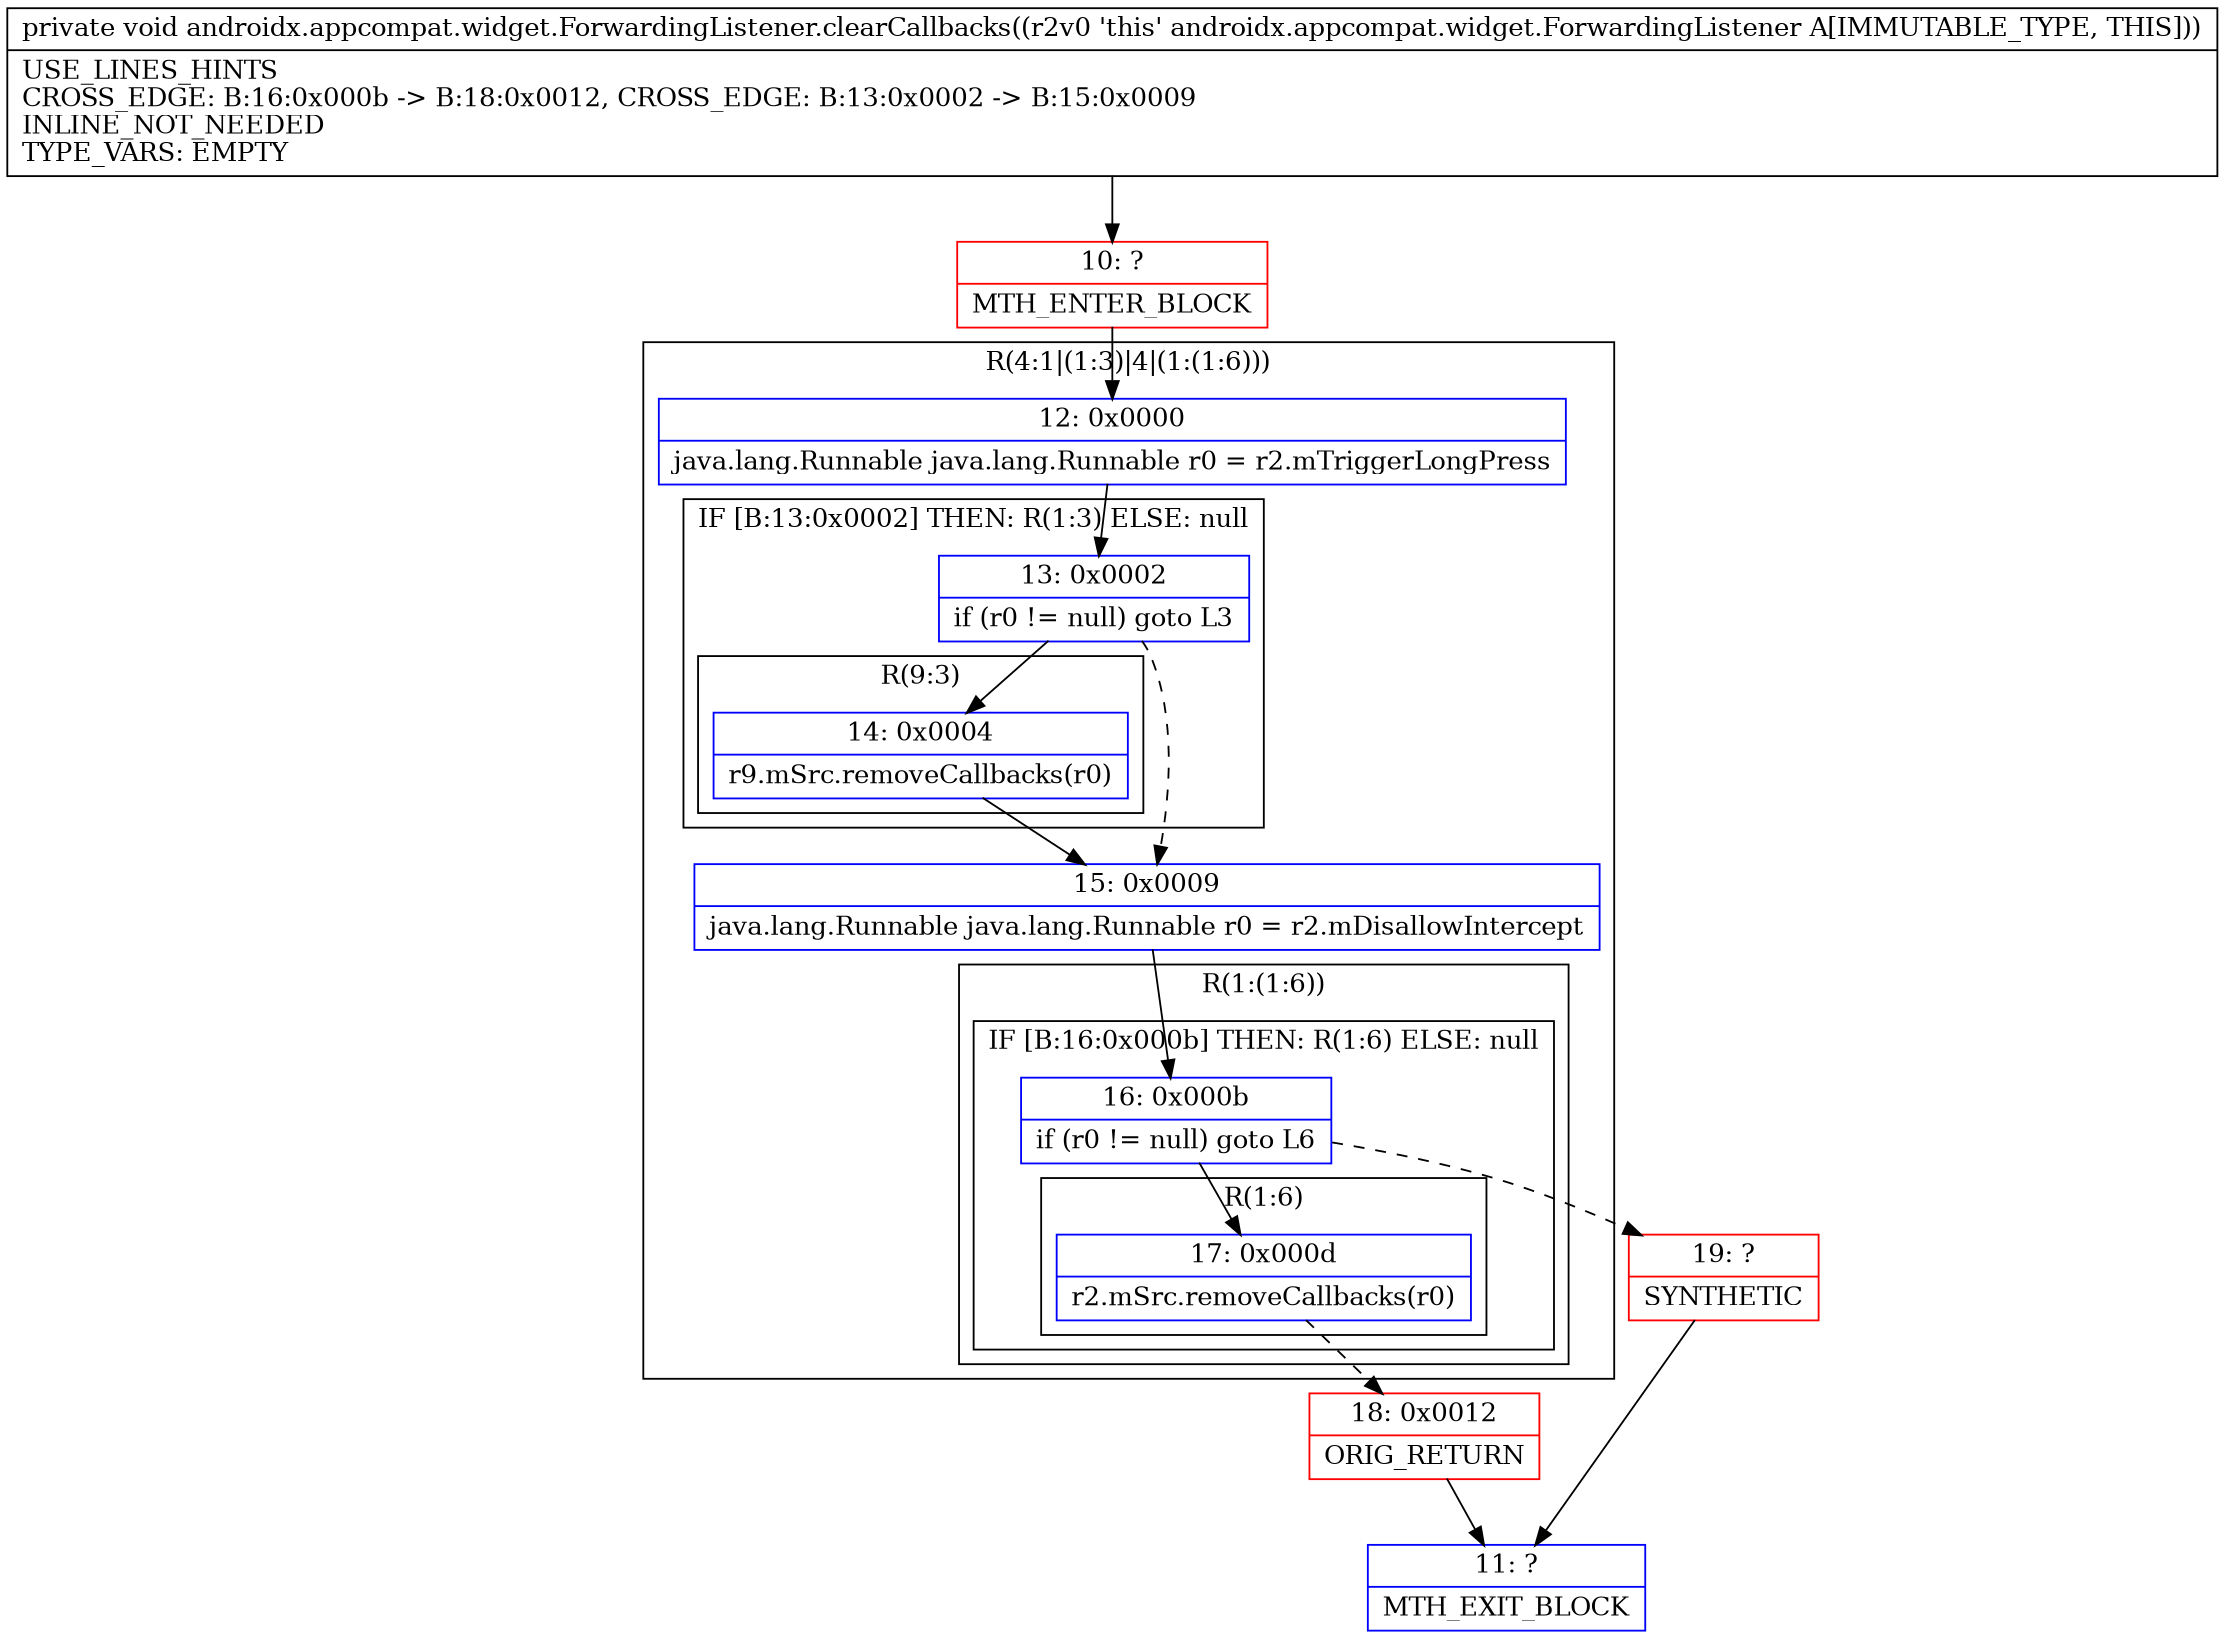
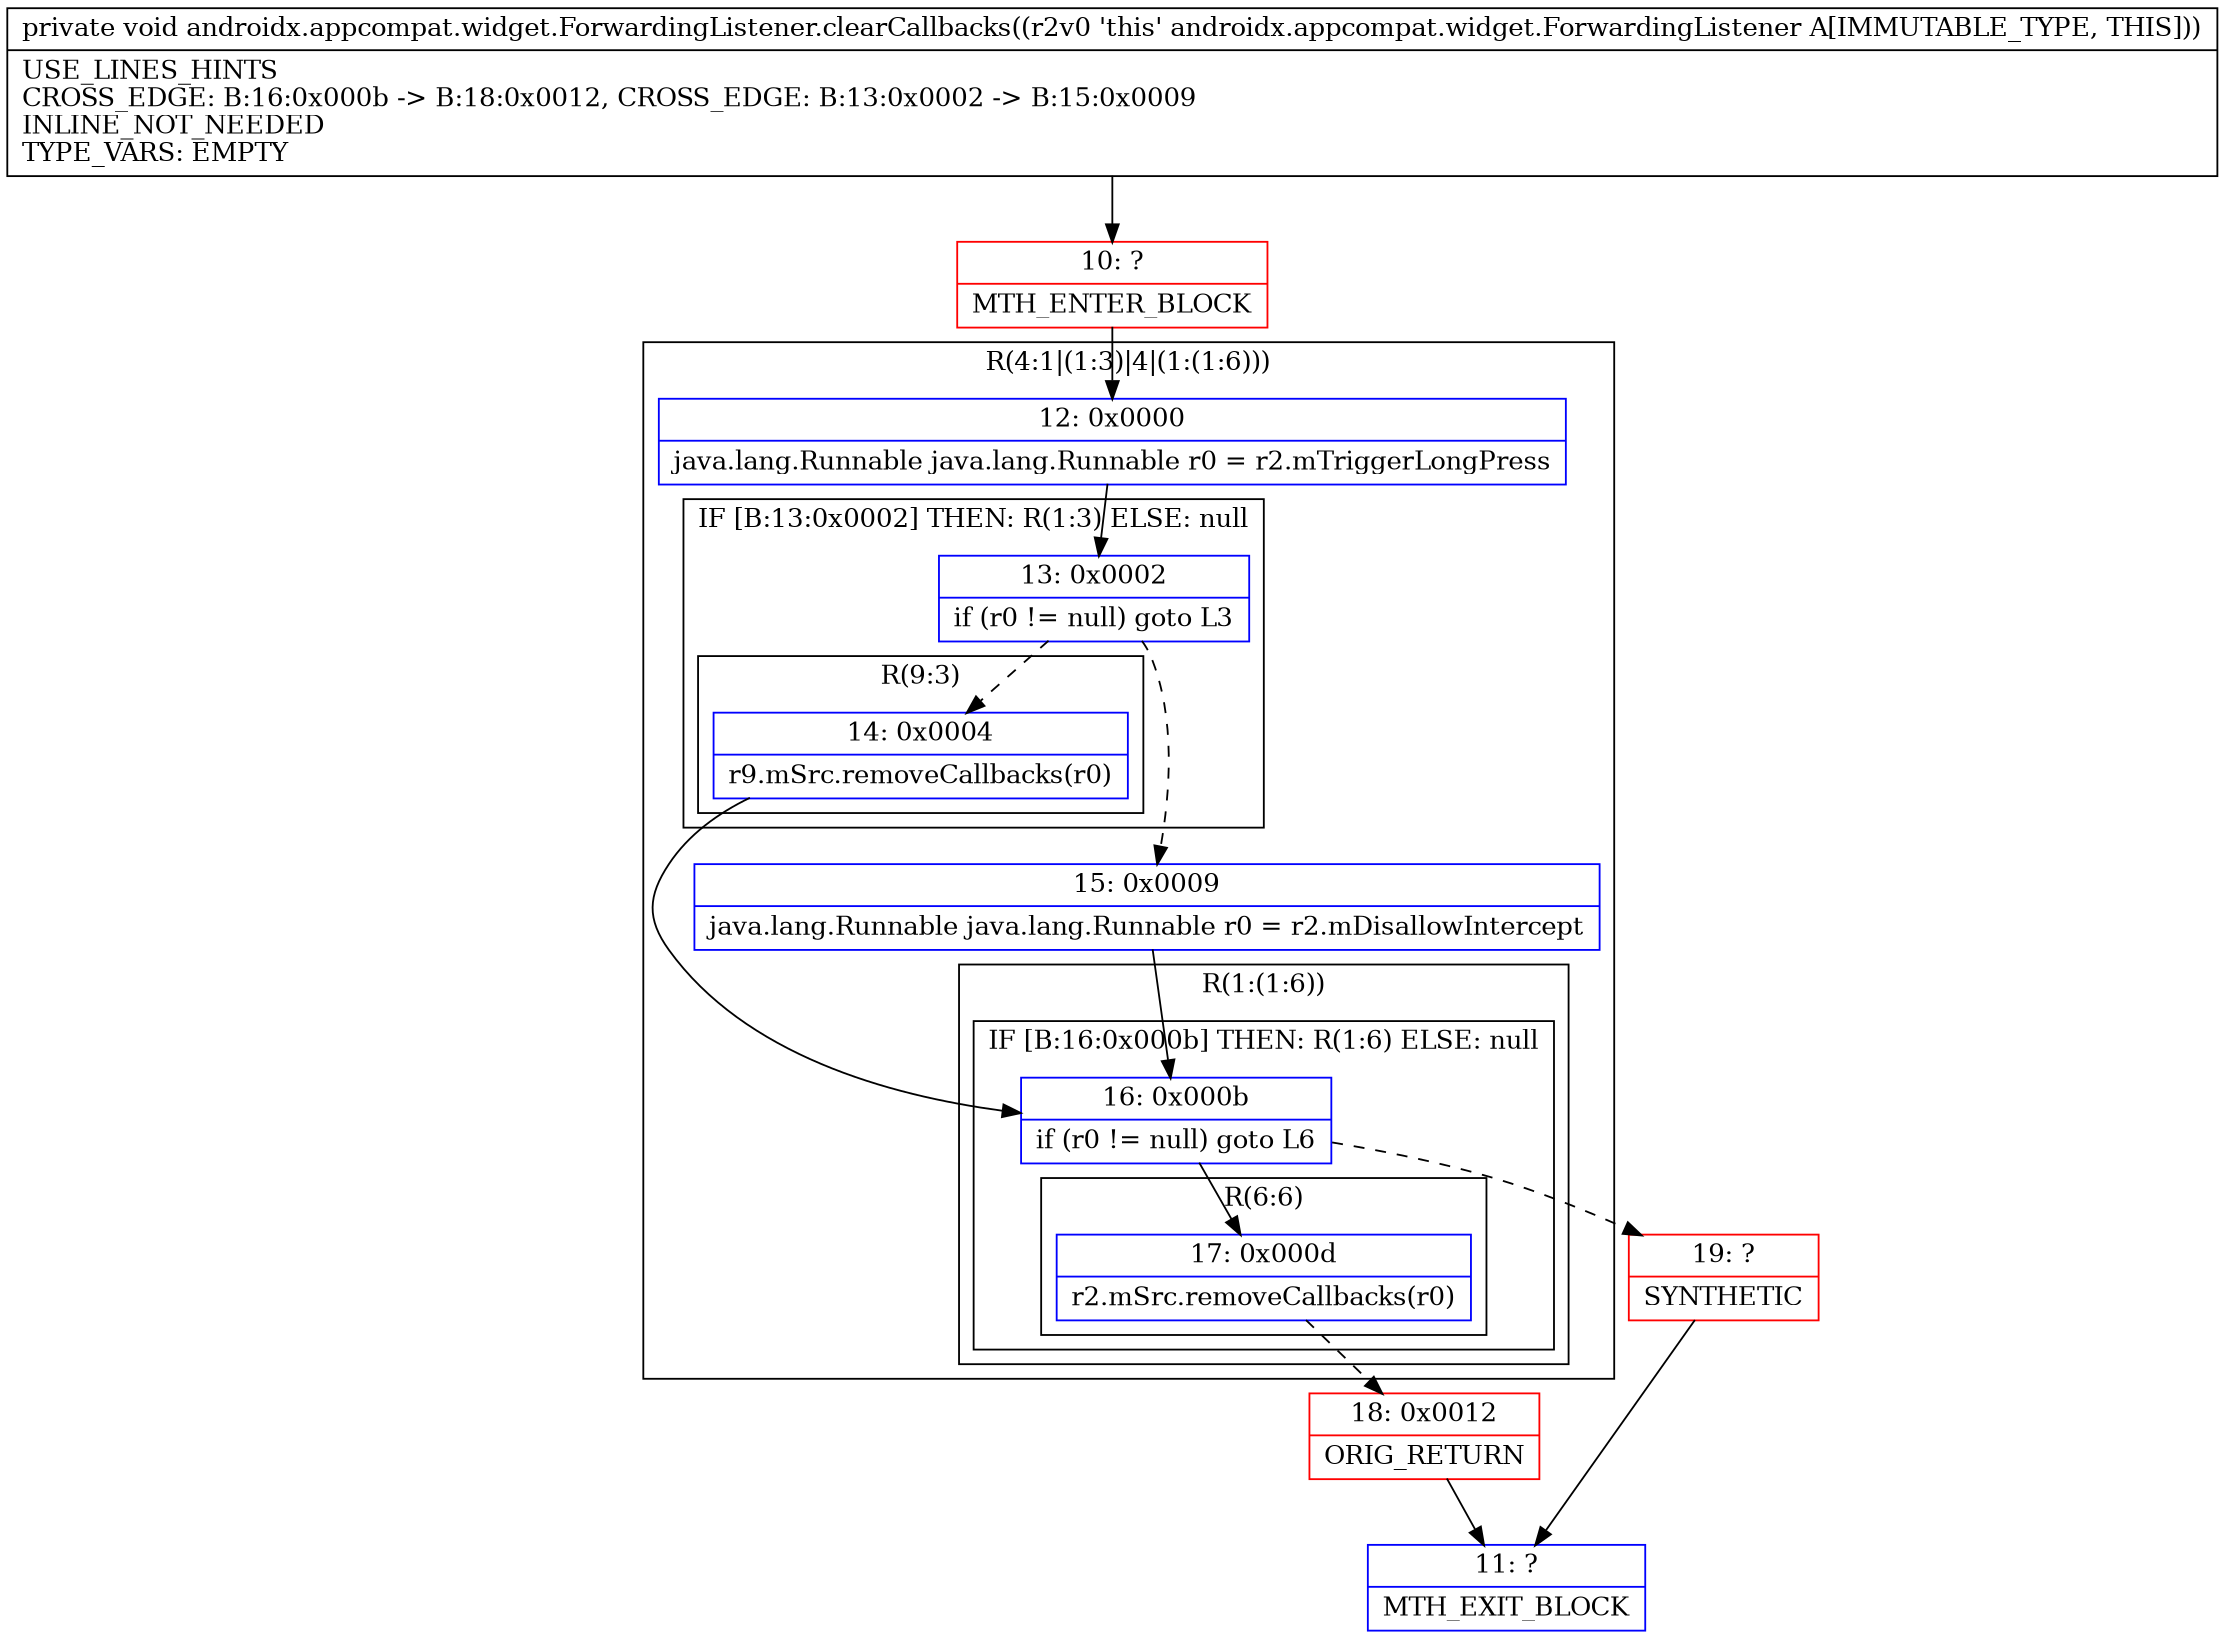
edge "13: 0x0002" -> "14: 0x0004": style solid -> dashed
edge "14: 0x0004" -> "15: 0x0009": now "14: 0x0004" -> "16: 0x000b"
cluster "R(1:6)": label "R(1:6)" -> "R(6:6)"
